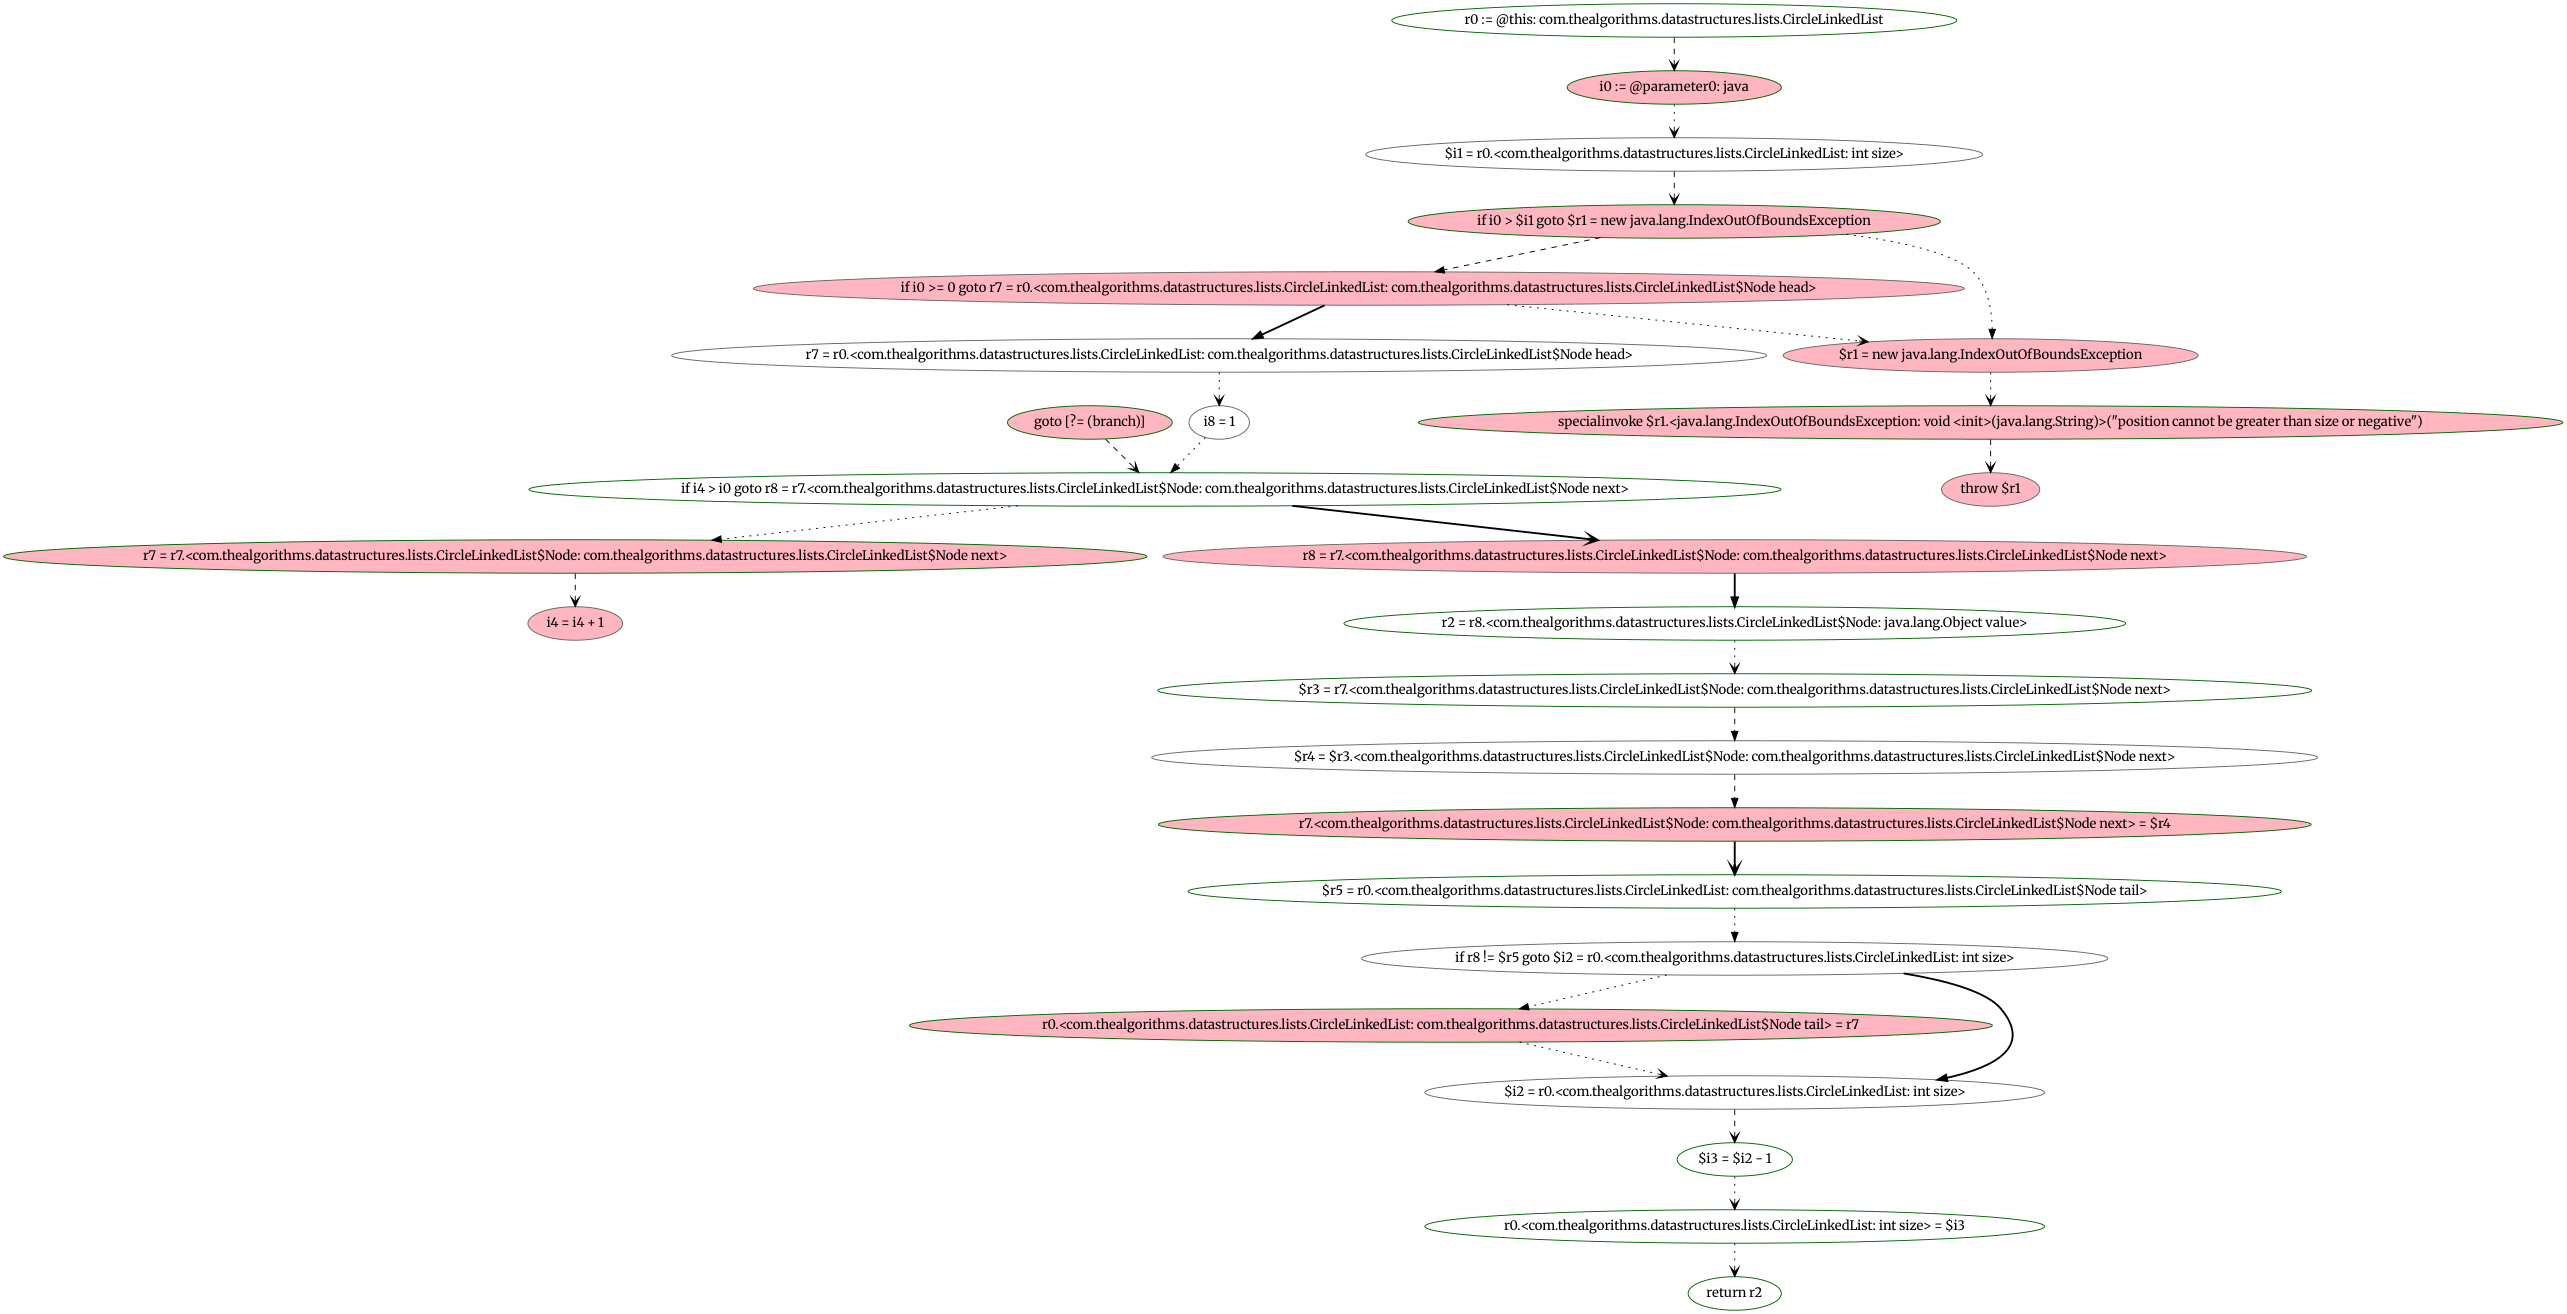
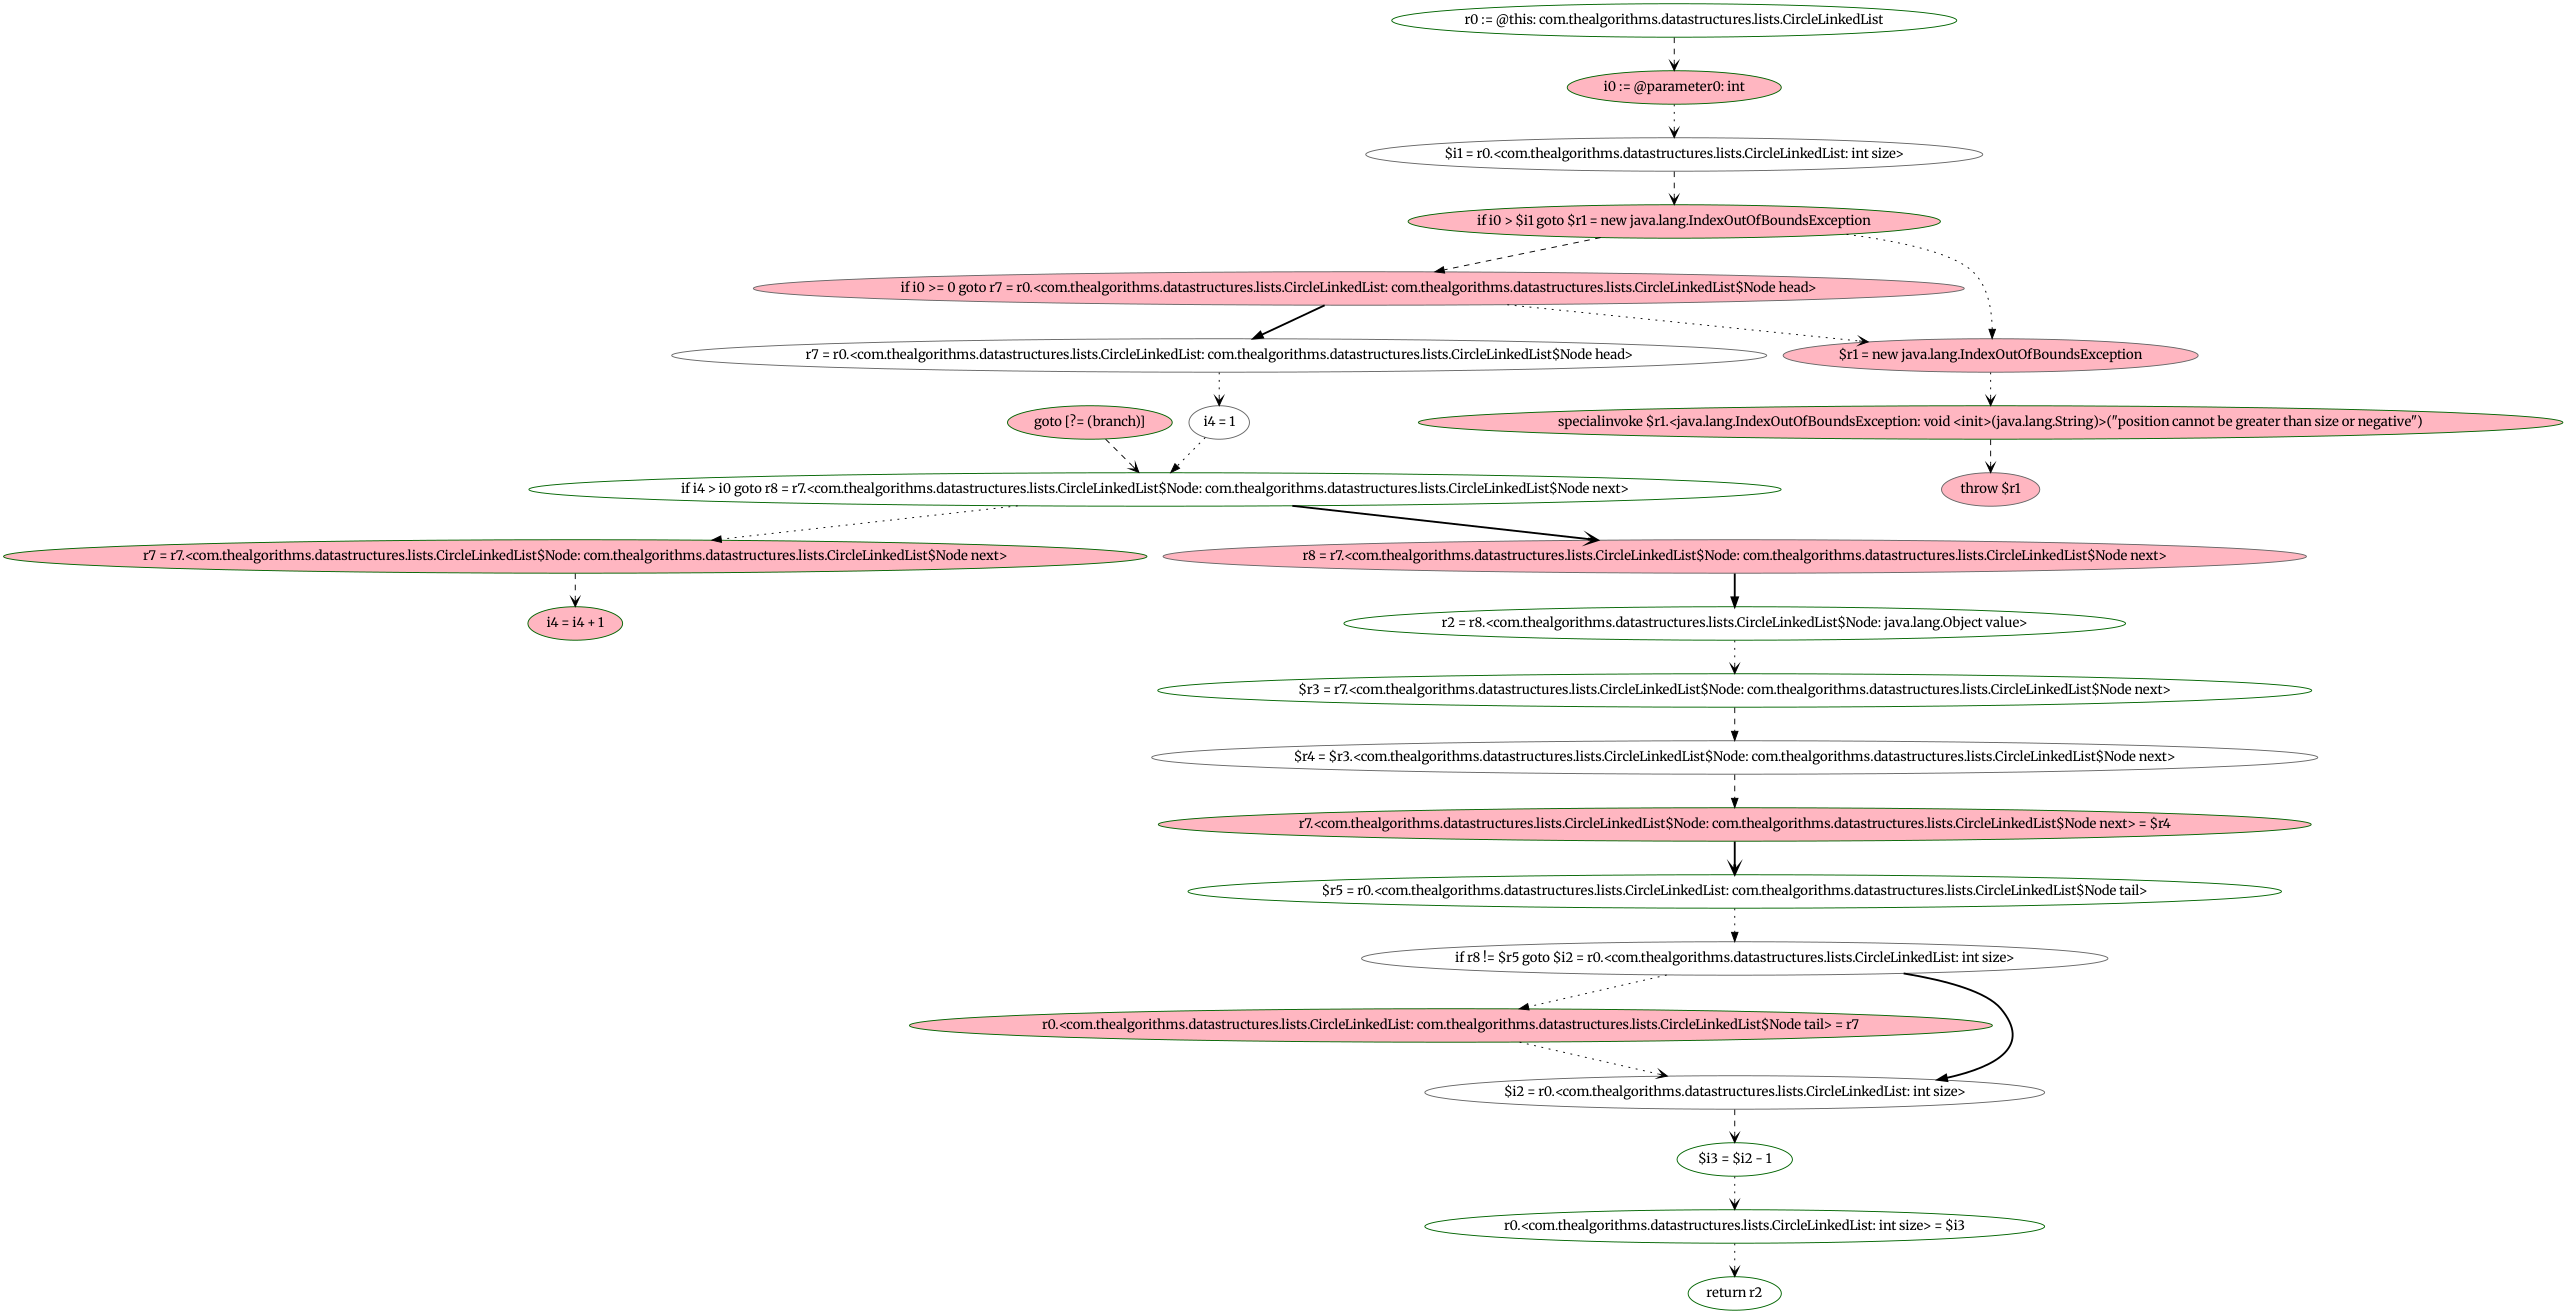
node "i0 := @parameter0: java": label "i0 := @parameter0: java" -> "i0 := @parameter0: int"
node "i8 = 1": label "i8 = 1" -> "i4 = 1"
node "i4 = i4 + 1": color gray40 -> darkgreen
